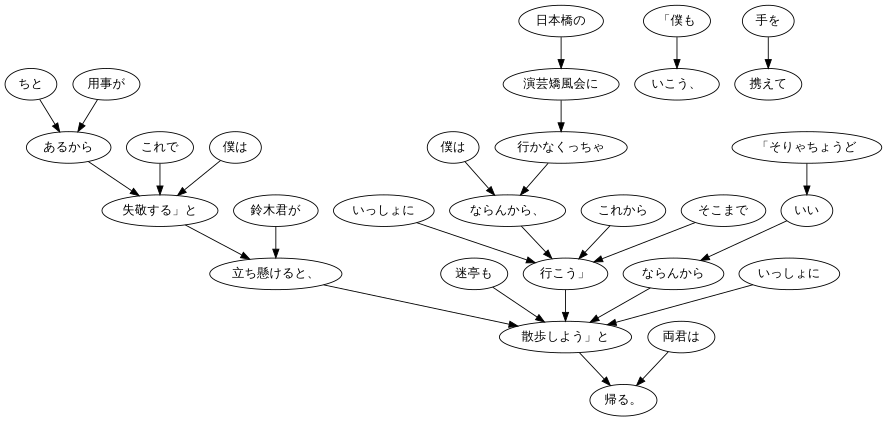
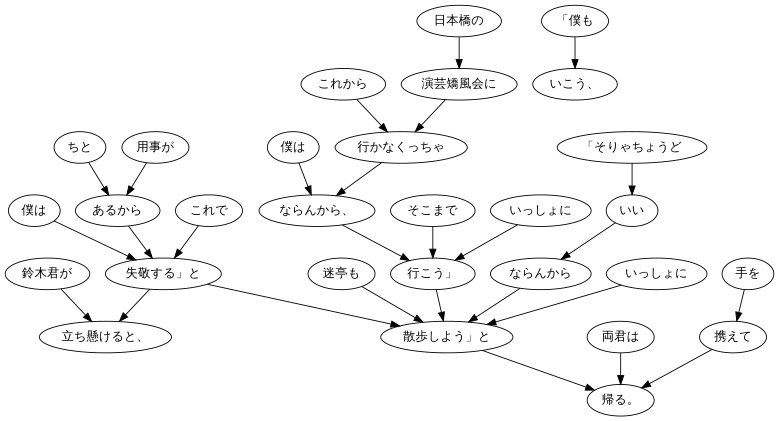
edge "これから" -> "行こう」": now "これから" -> "行かなくっちゃ"
edge "立ち懸けると、" -> "散歩しよう」と": now "失敬する」と" -> "散歩しよう」と"
edge "携えて" -> "帰る。": added
